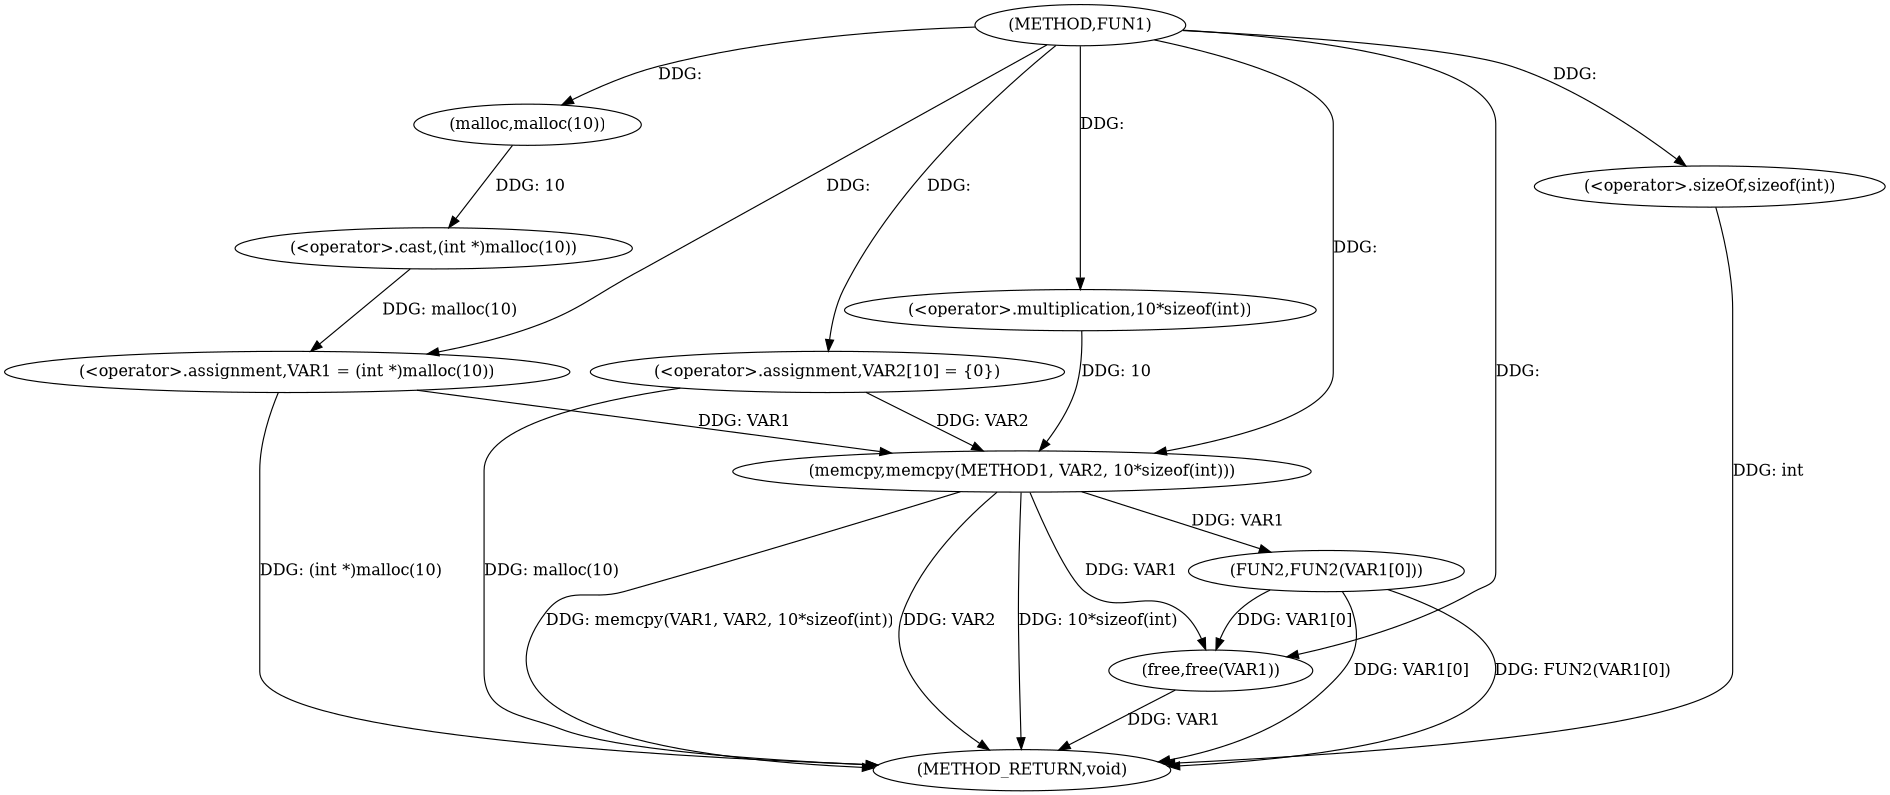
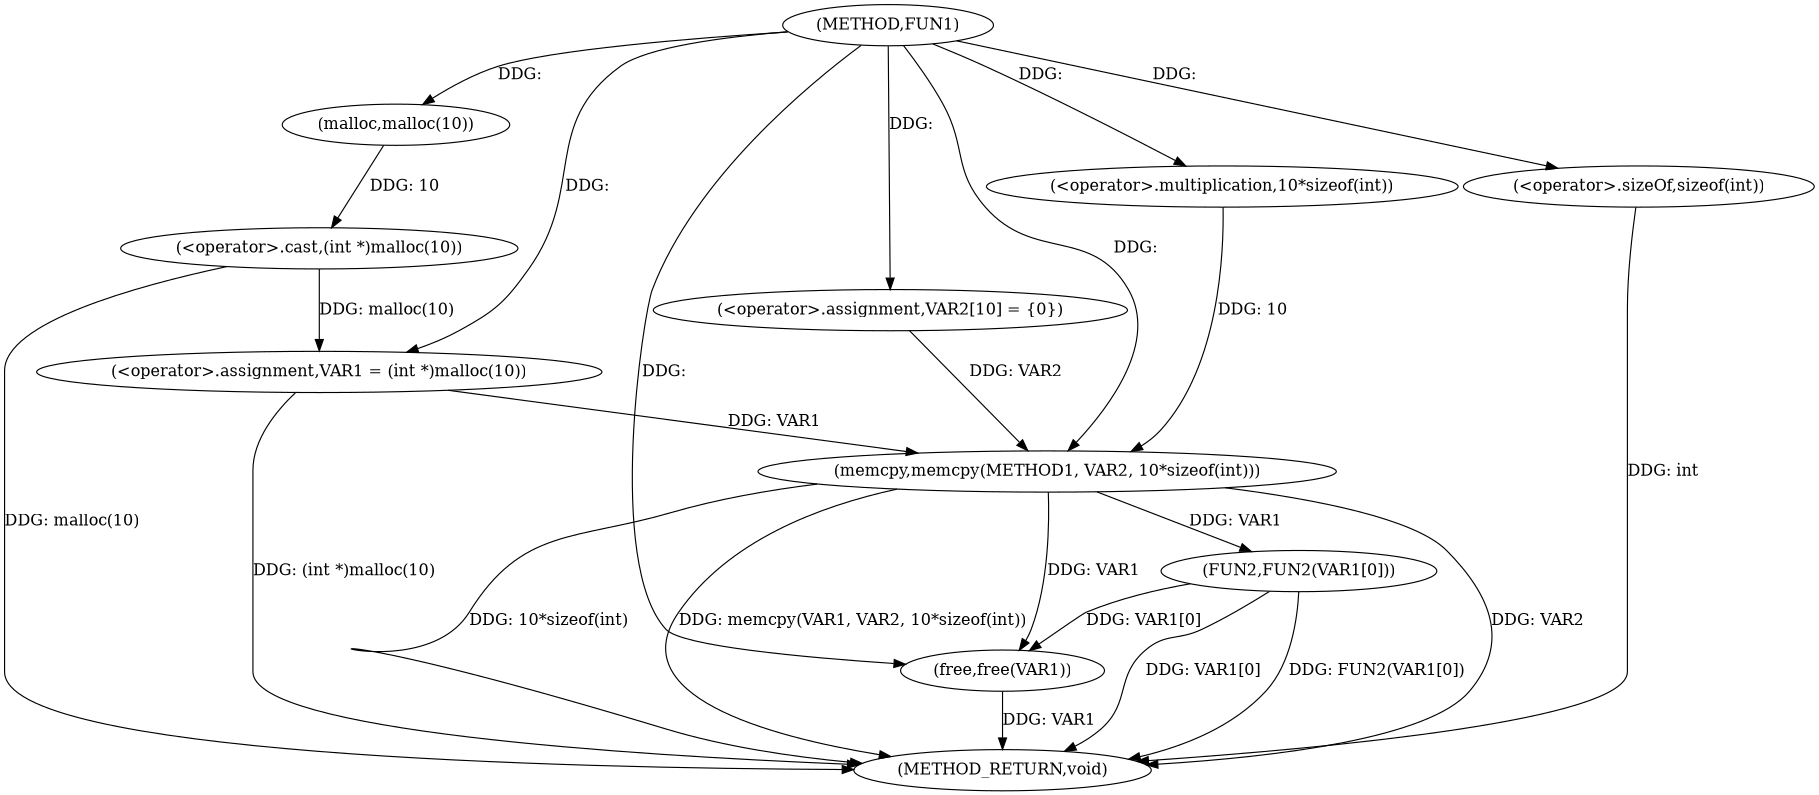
edge "(<operator>.assignment,VAR2[10] = {0})" -> "(METHOD_RETURN,void)": now "(<operator>.cast,(int *)malloc(10))" -> "(METHOD_RETURN,void)"
